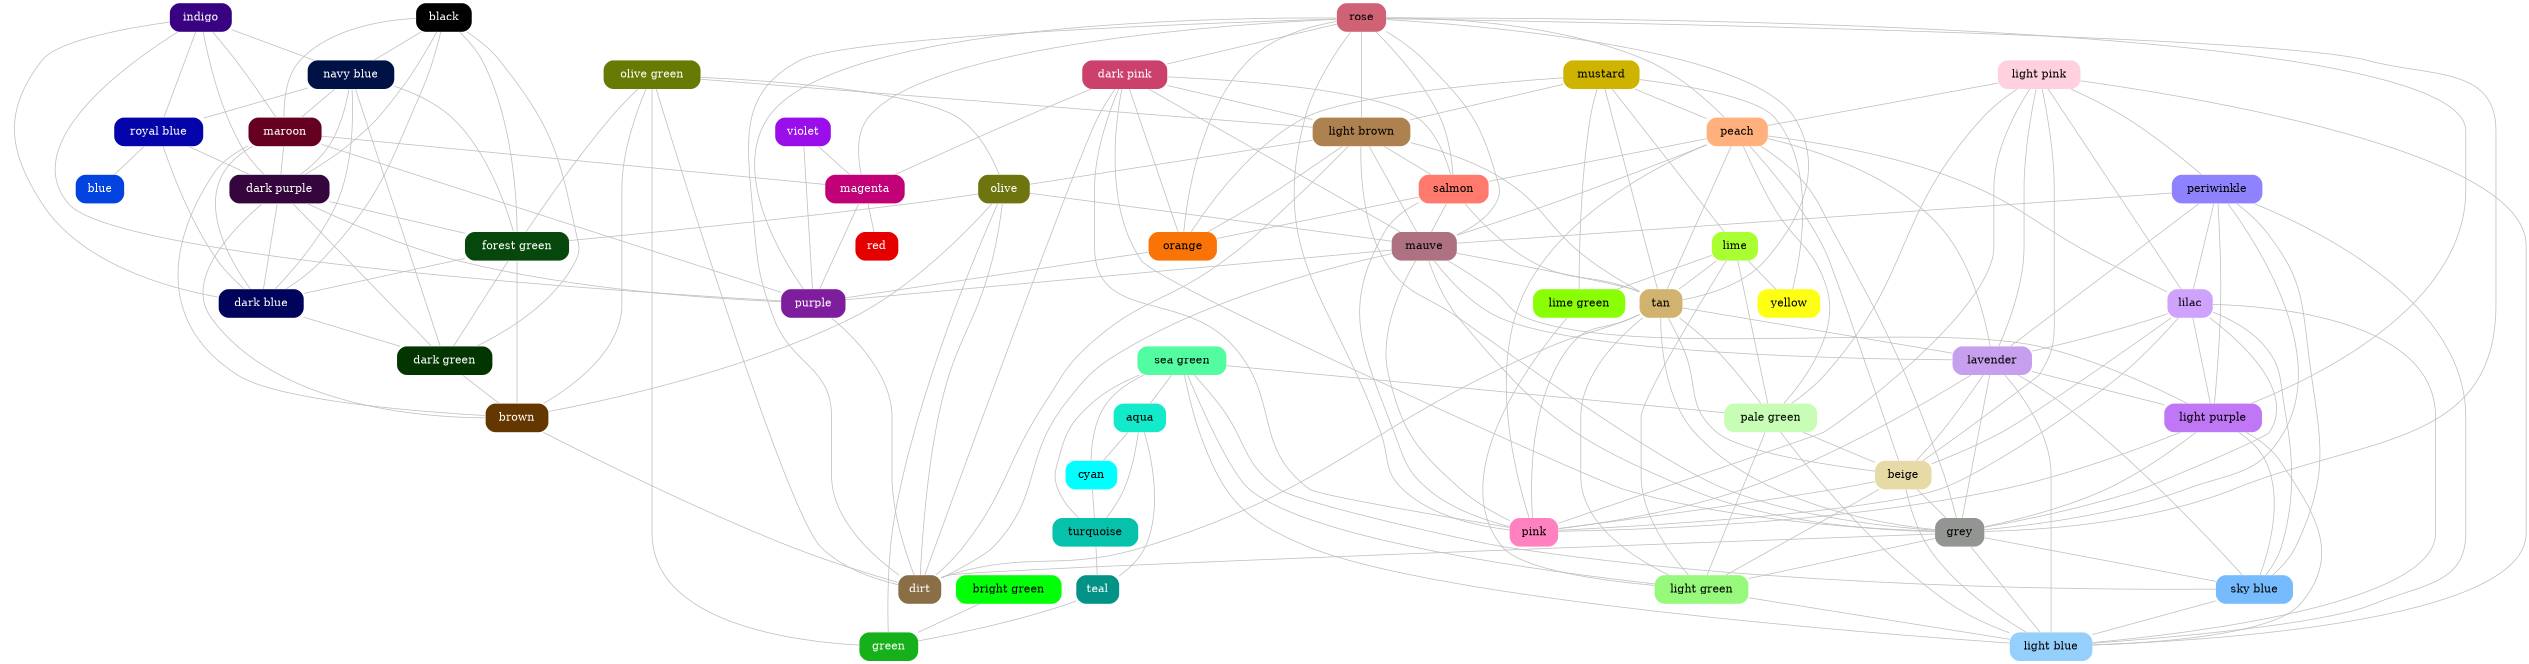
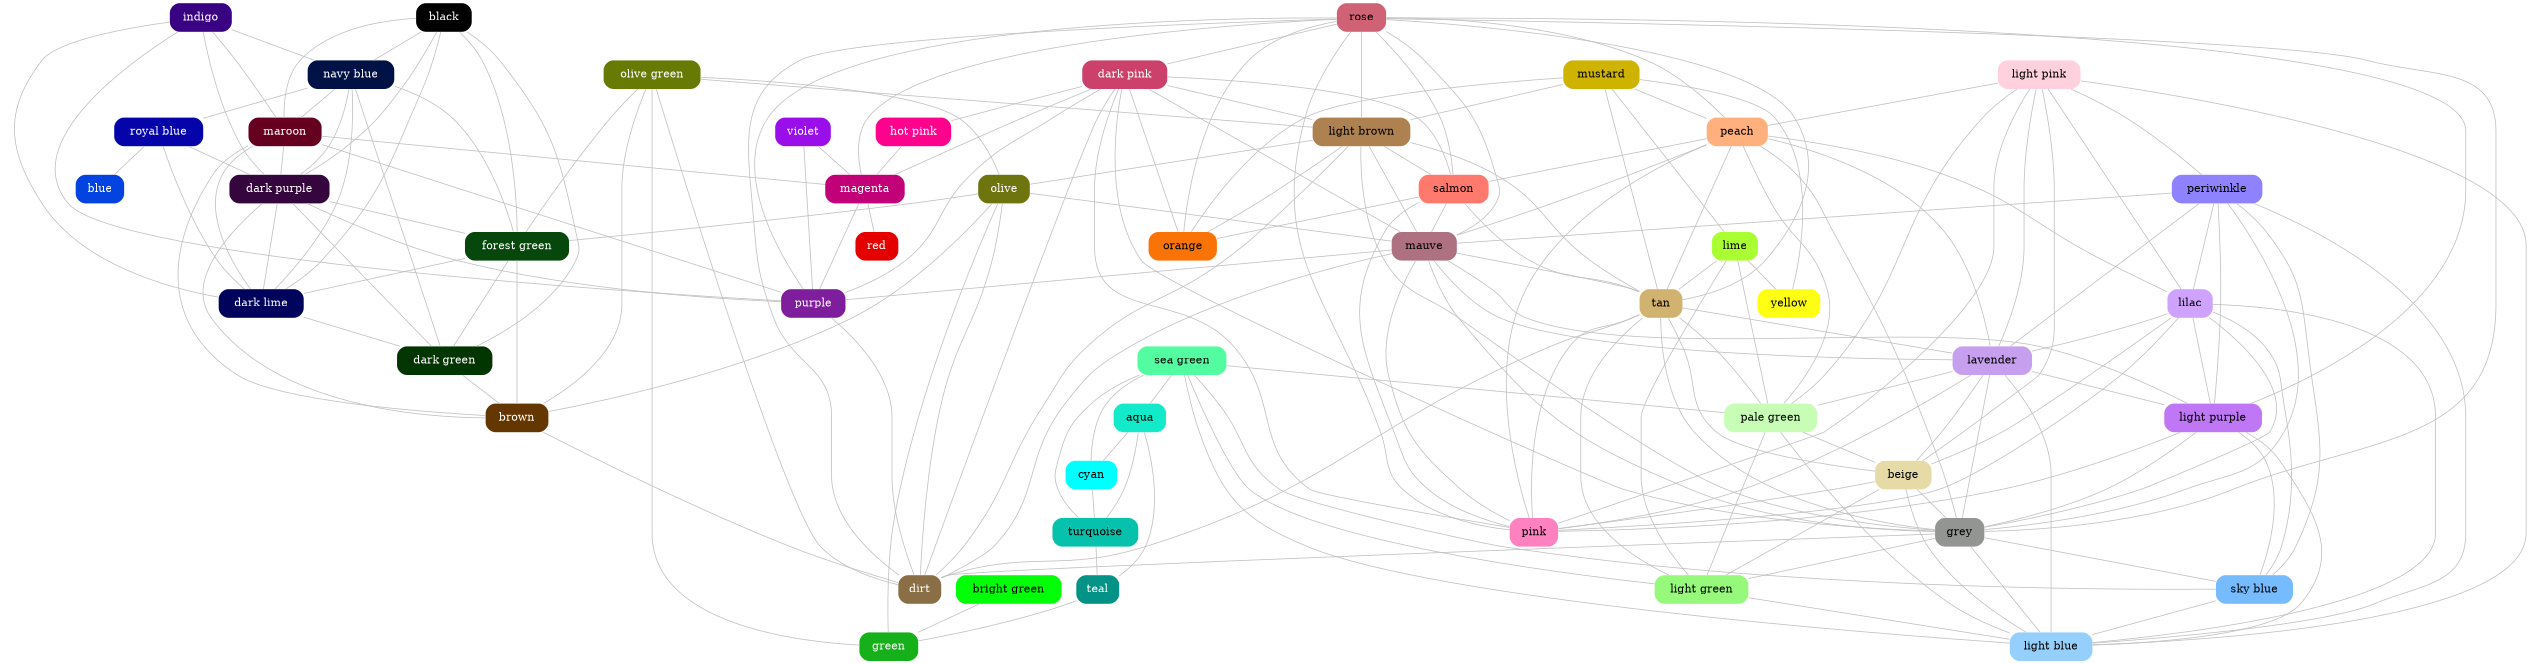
edge "indigo" -- "royal blue": removed
node "hot pink": added
edge "orange" -- "purple": now "dark pink" -- "purple"
edge "peach" -- "beige": removed
node "dark blue": label "dark blue" -> "dark lime"
node "lime green": removed
edge "lavender" -- "sky blue": now "lavender" -- "pale green"
